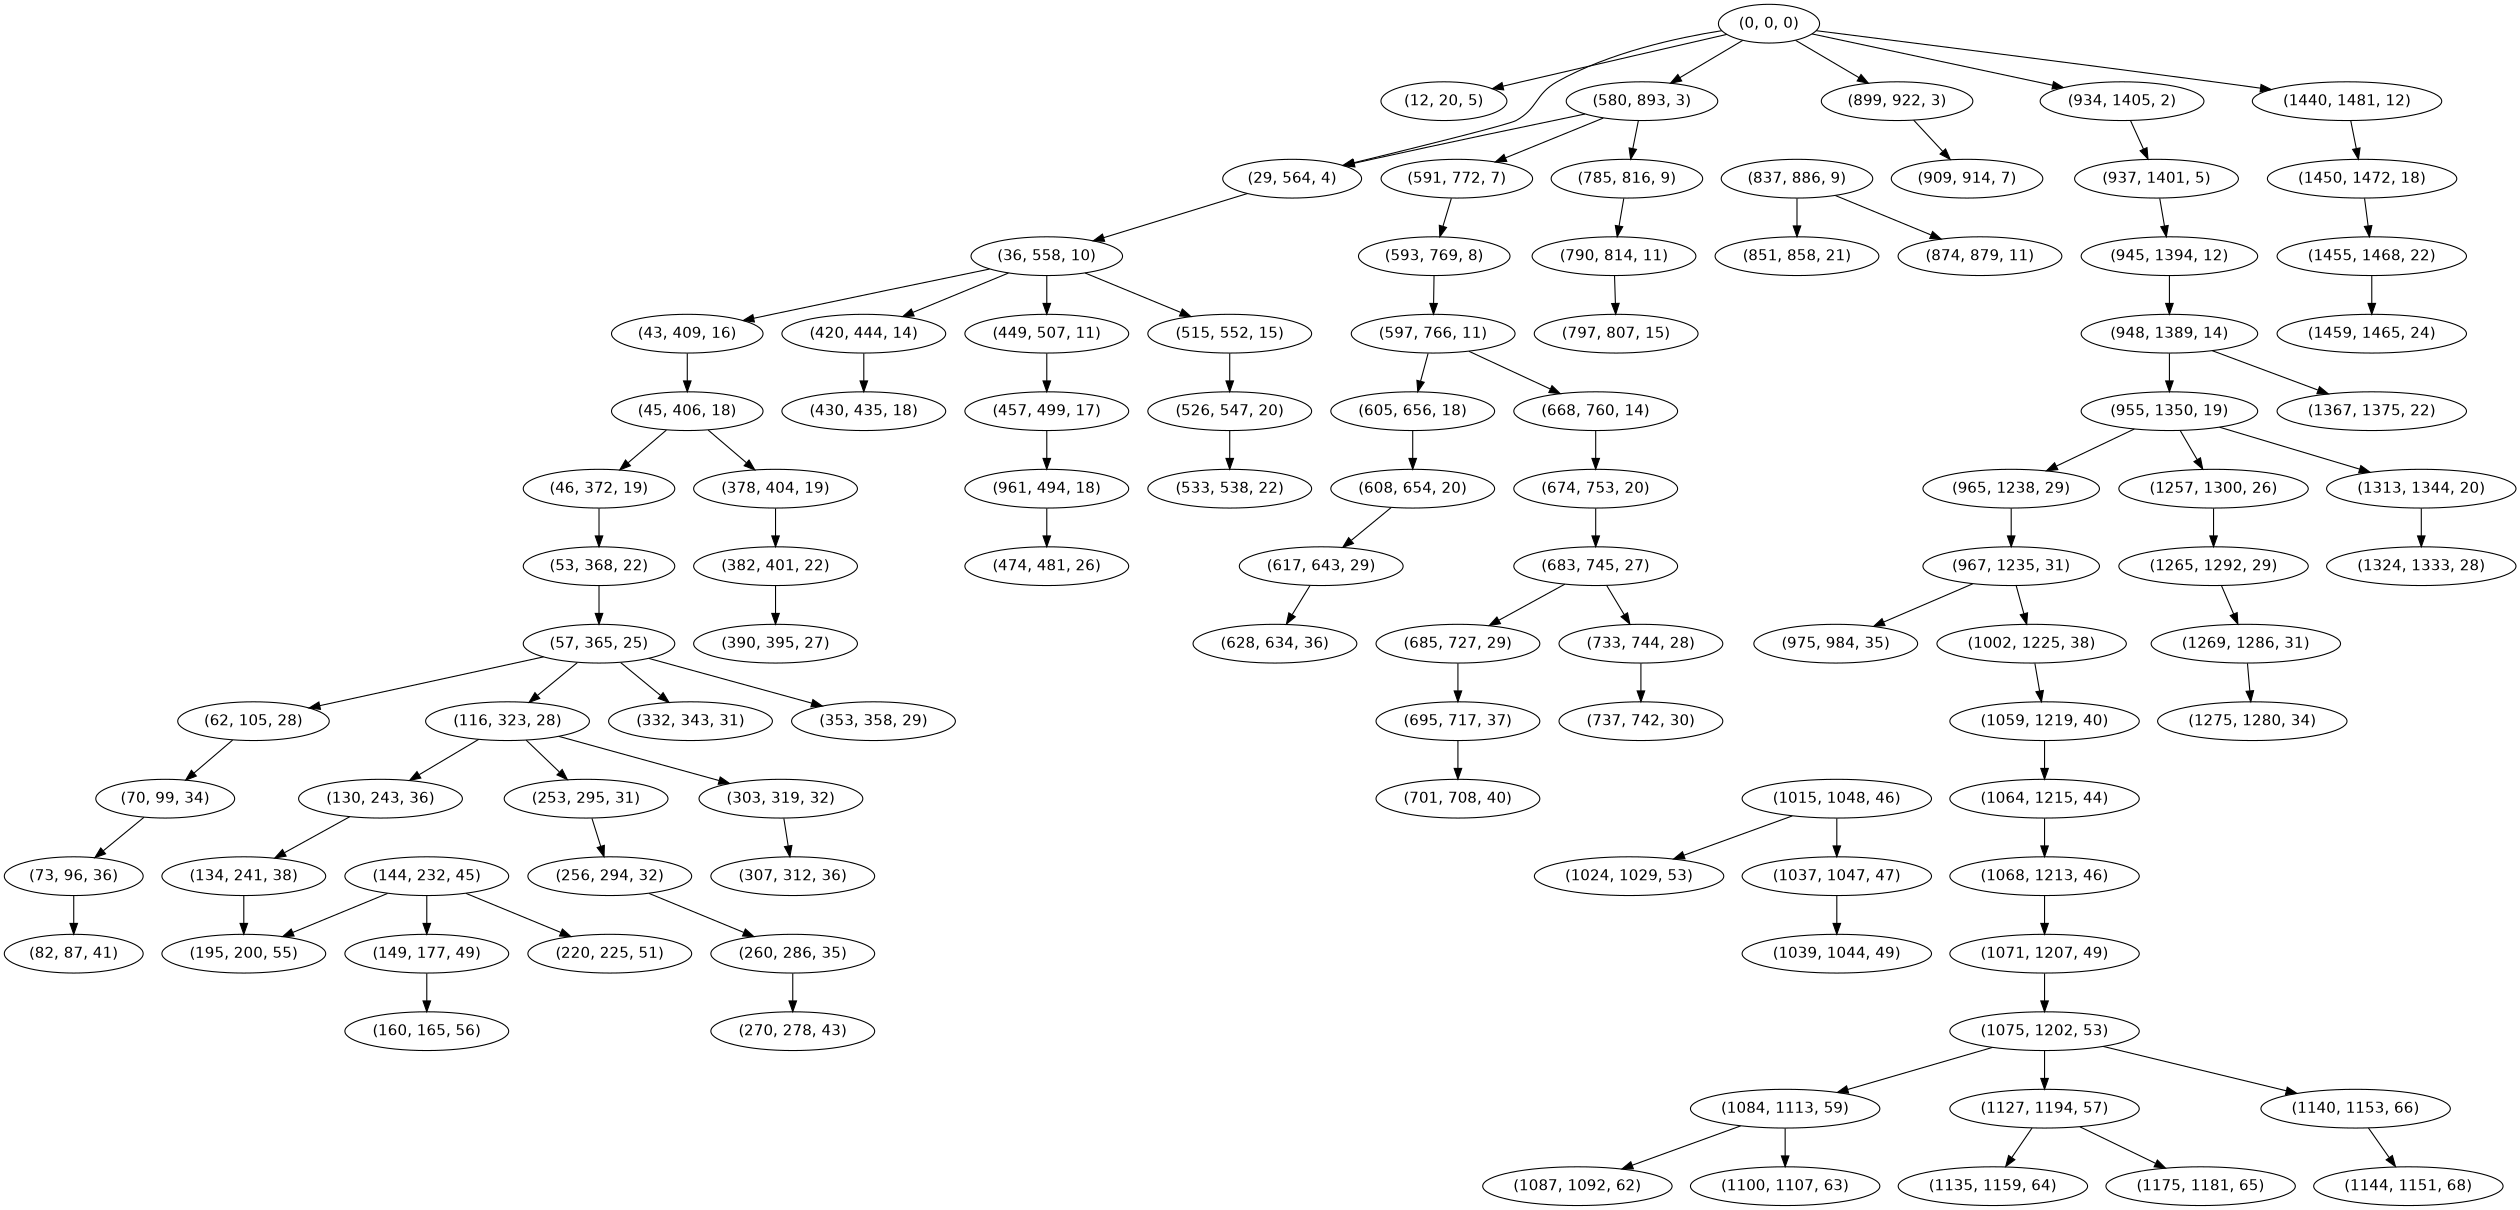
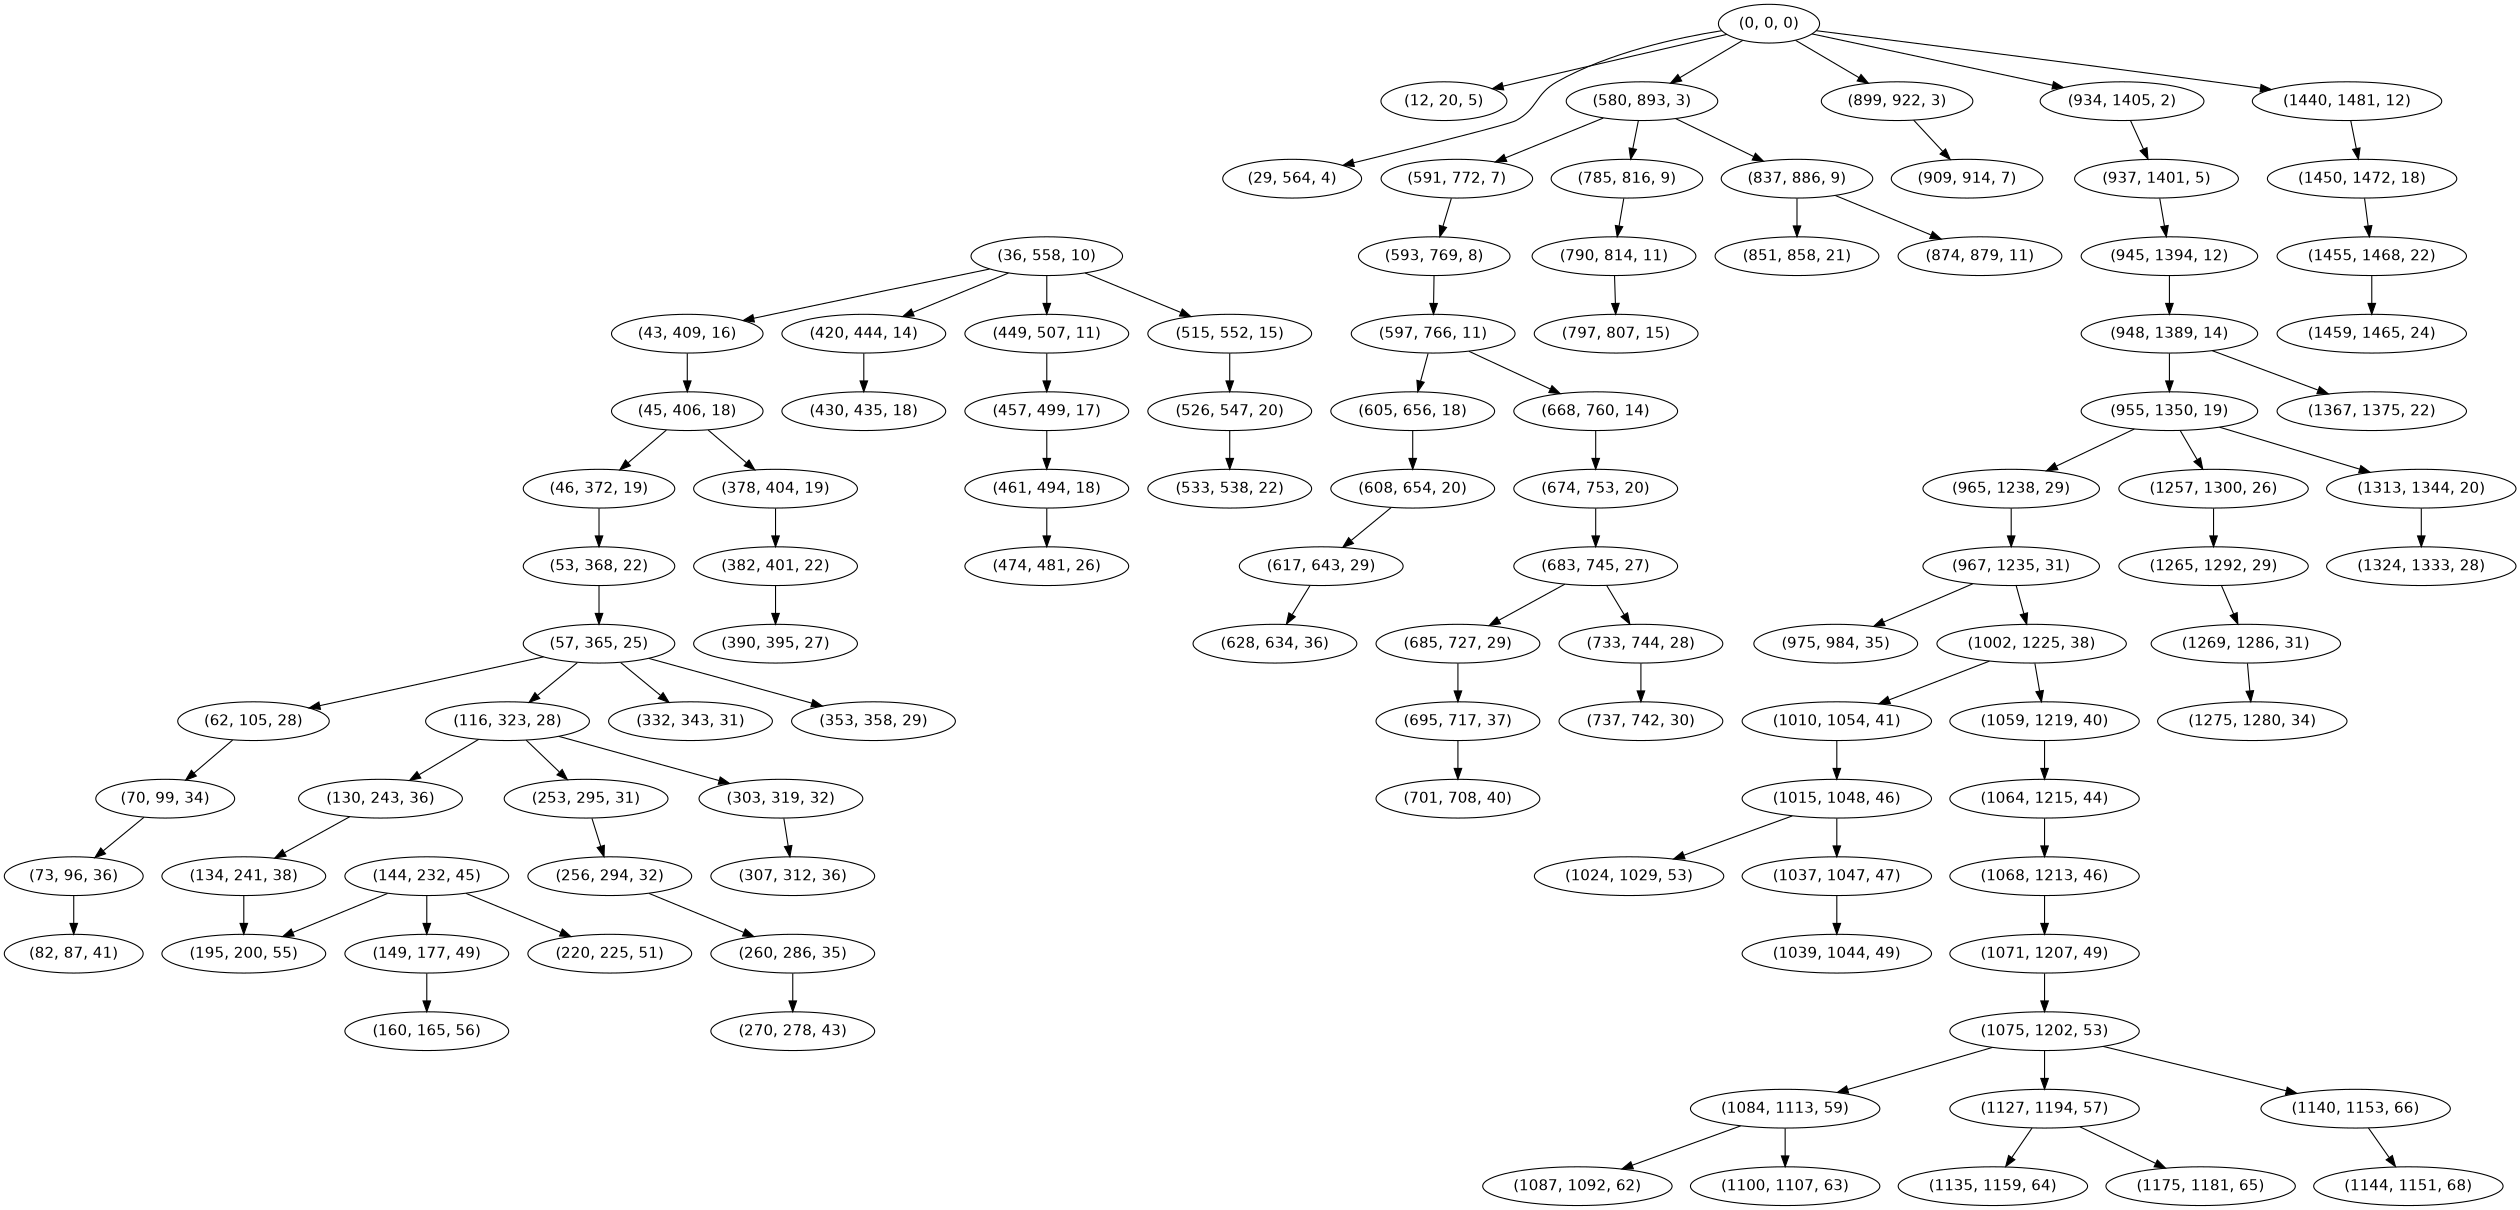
edge "(580, 893, 3)" -> "(29, 564, 4)": now "(580, 893, 3)" -> "(837, 886, 9)"
edge "(29, 564, 4)" -> "(36, 558, 10)": removed
node "(961, 494, 18)": label "(961, 494, 18)" -> "(461, 494, 18)"
node "(1010, 1054, 41)": added
